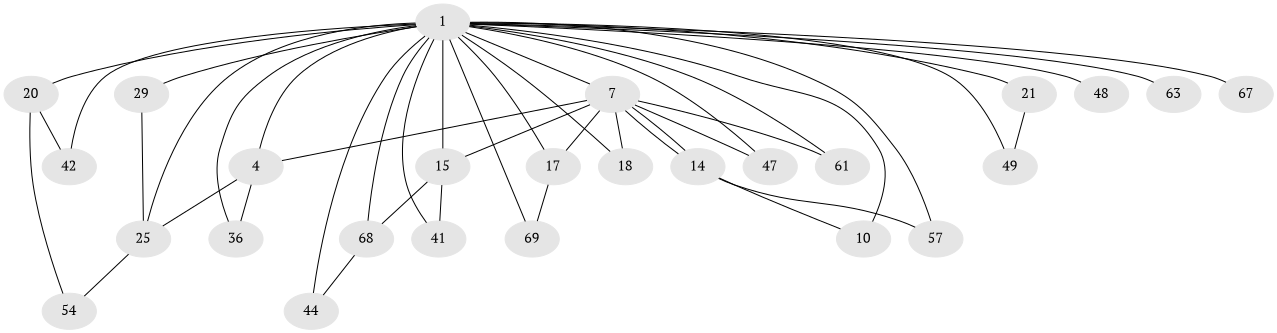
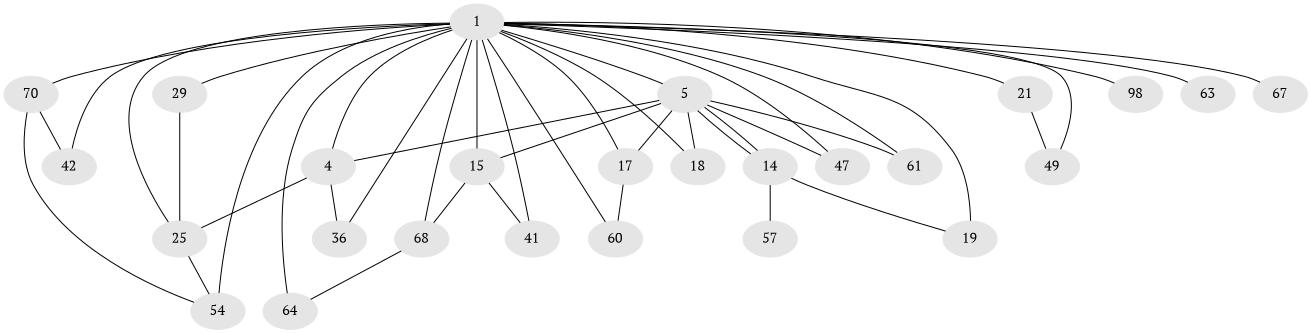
edge "1" -- "57": now "1" -- "54"
node "20": label "20" -> "70"
node "7": label "7" -> "5"
node "48": label "48" -> "98"
node "69": label "69" -> "60"
node "10": label "10" -> "19"
node "44": label "44" -> "64"
